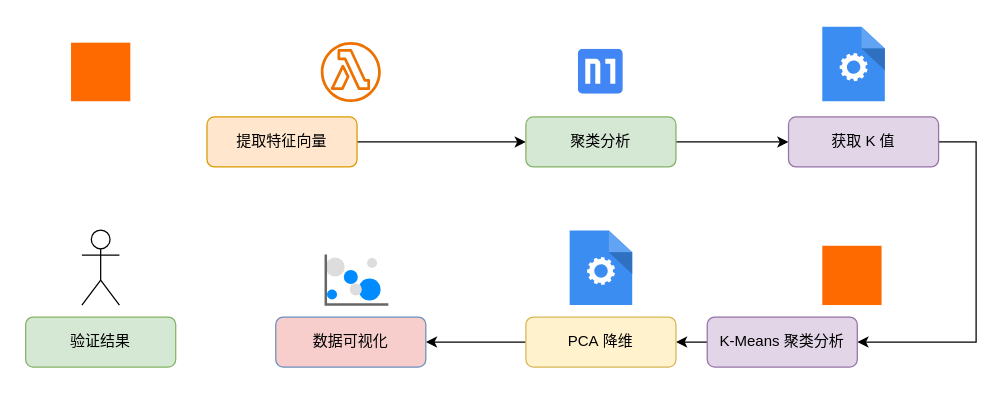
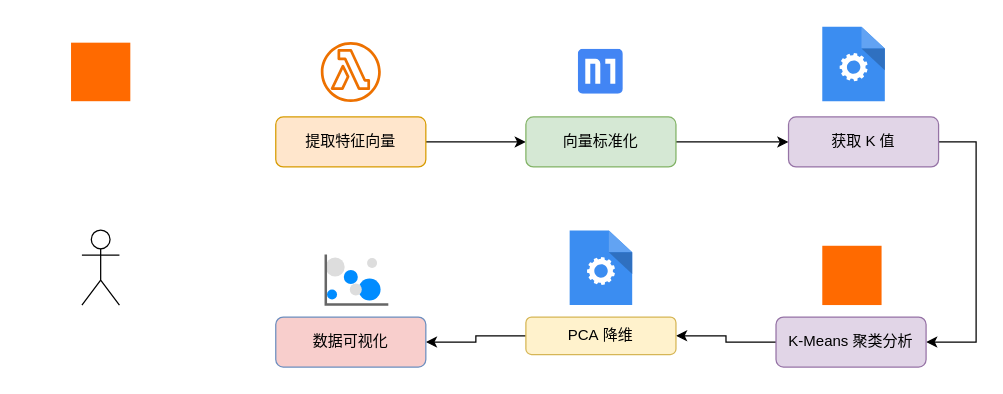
node "提取特征向量": moved (282, 142) -> (351, 142)
node "聚类分析": label "聚类分析" -> "向量标准化"
node "验证结果": removed
node "PCA 降维": size 150x50 -> 150x38
node "K-Means 聚类分析": moved (782, 342) -> (851, 342)
